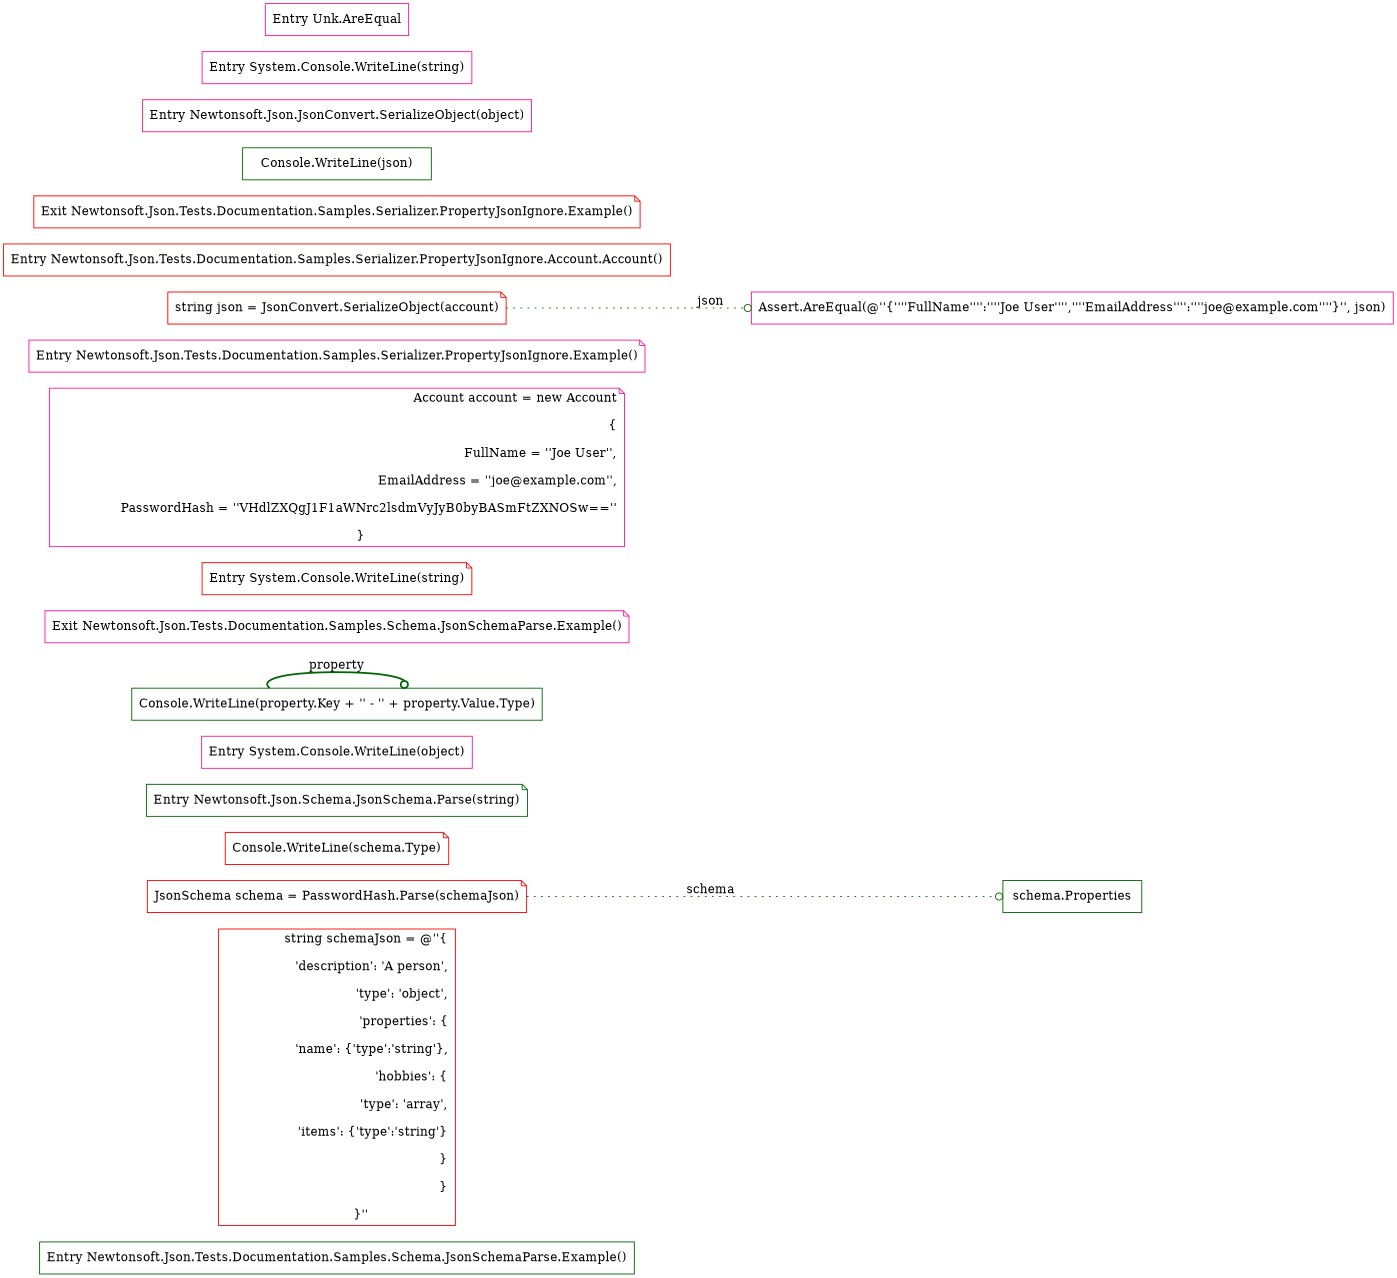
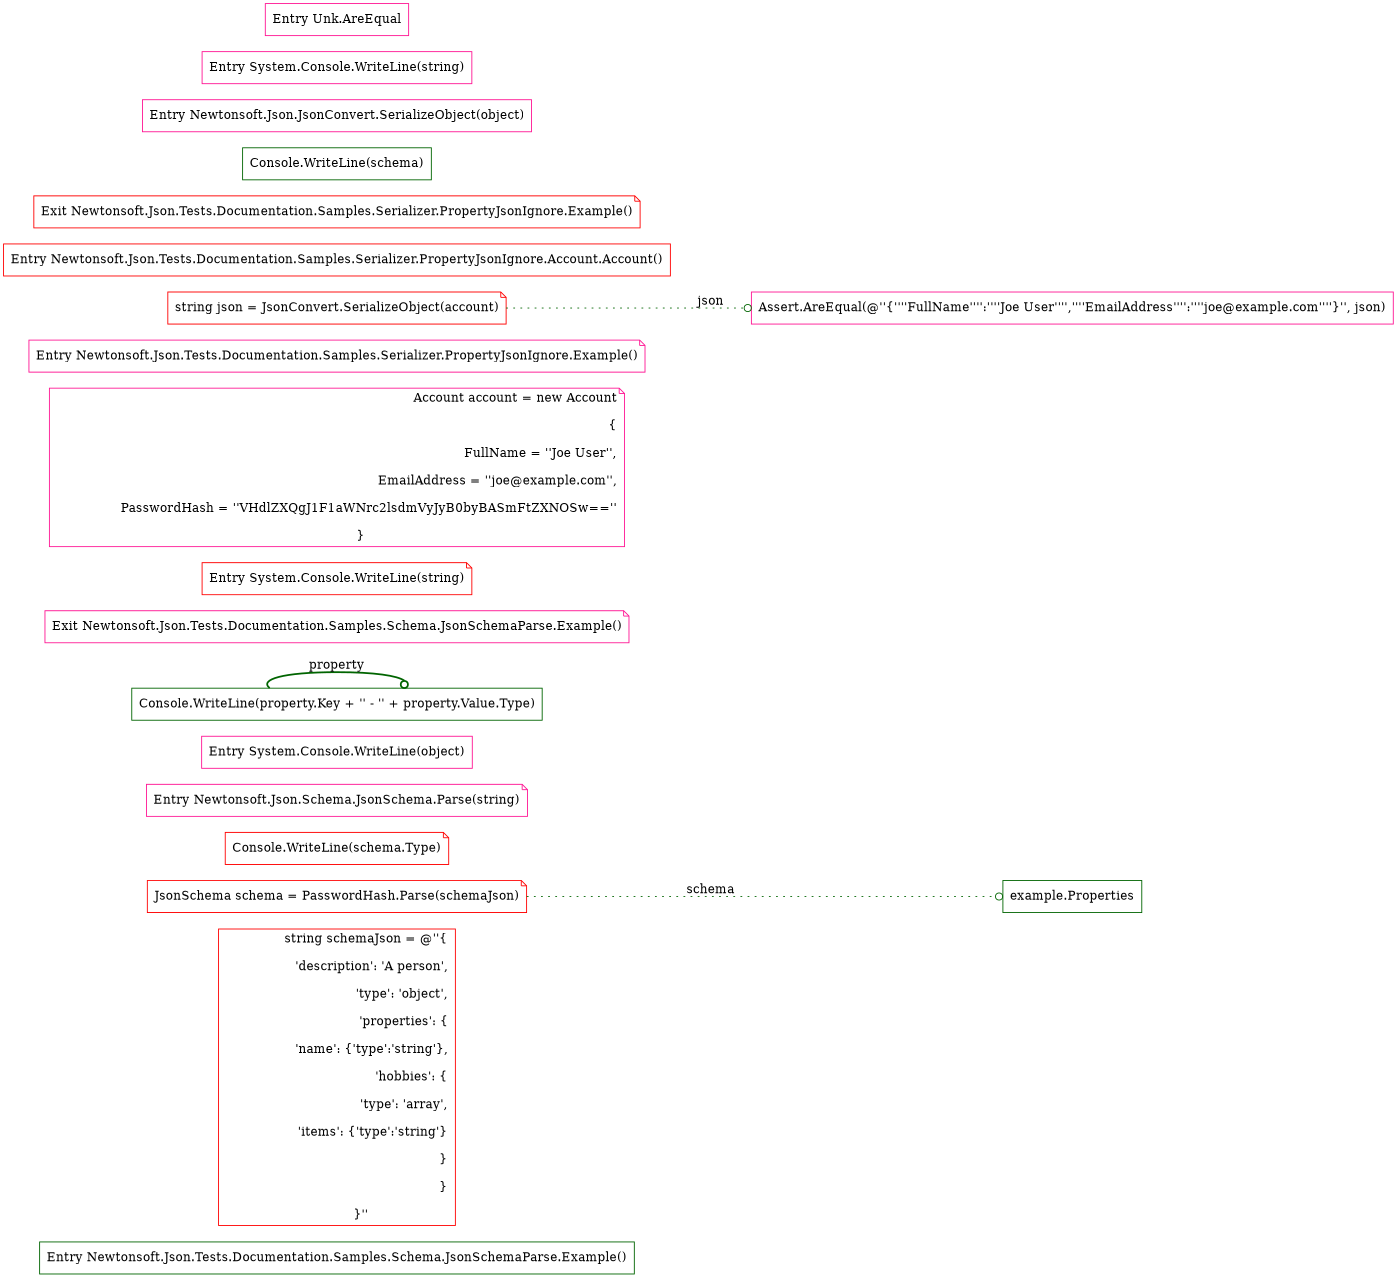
node "Console.WriteLine(json)": label "Console.WriteLine(json)" -> "Console.WriteLine(schema)"
node "Entry Newtonsoft.Json.Schema.JsonSchema.Parse(string)": color darkgreen -> deeppink
node "schema.Properties": label "schema.Properties" -> "example.Properties"
